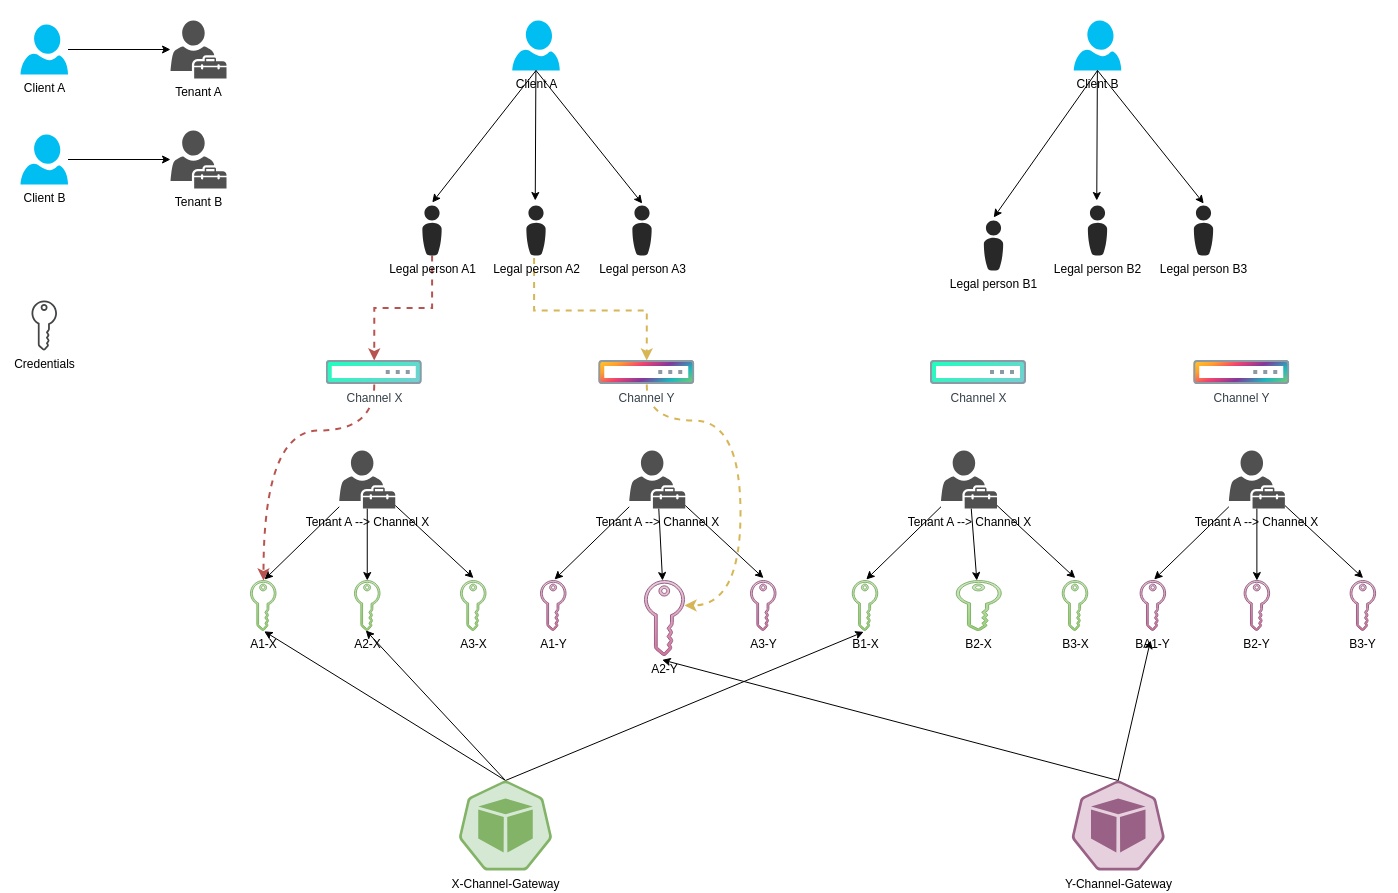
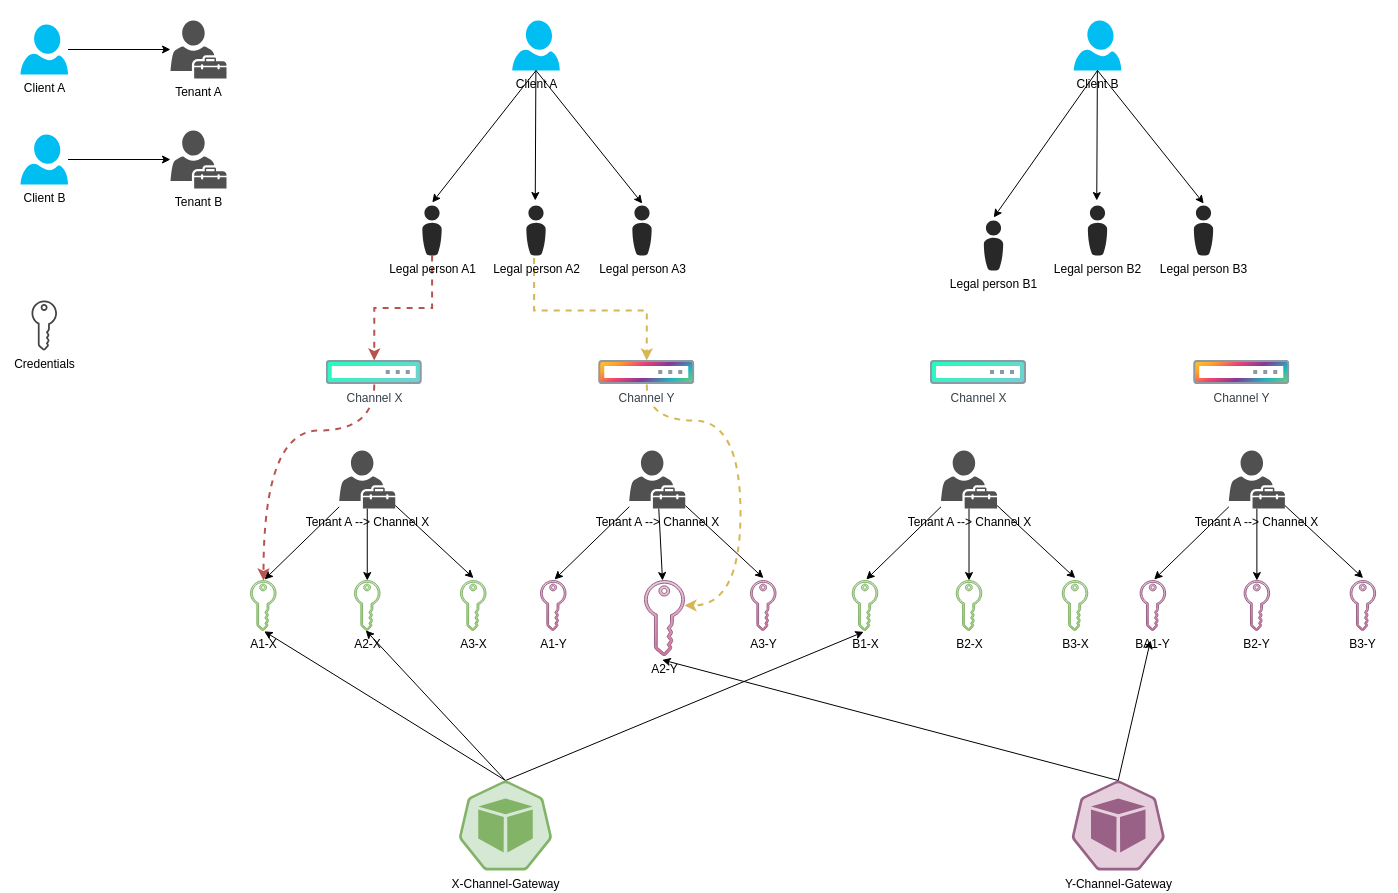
node "B2-X": size 45x50 -> 26x50
